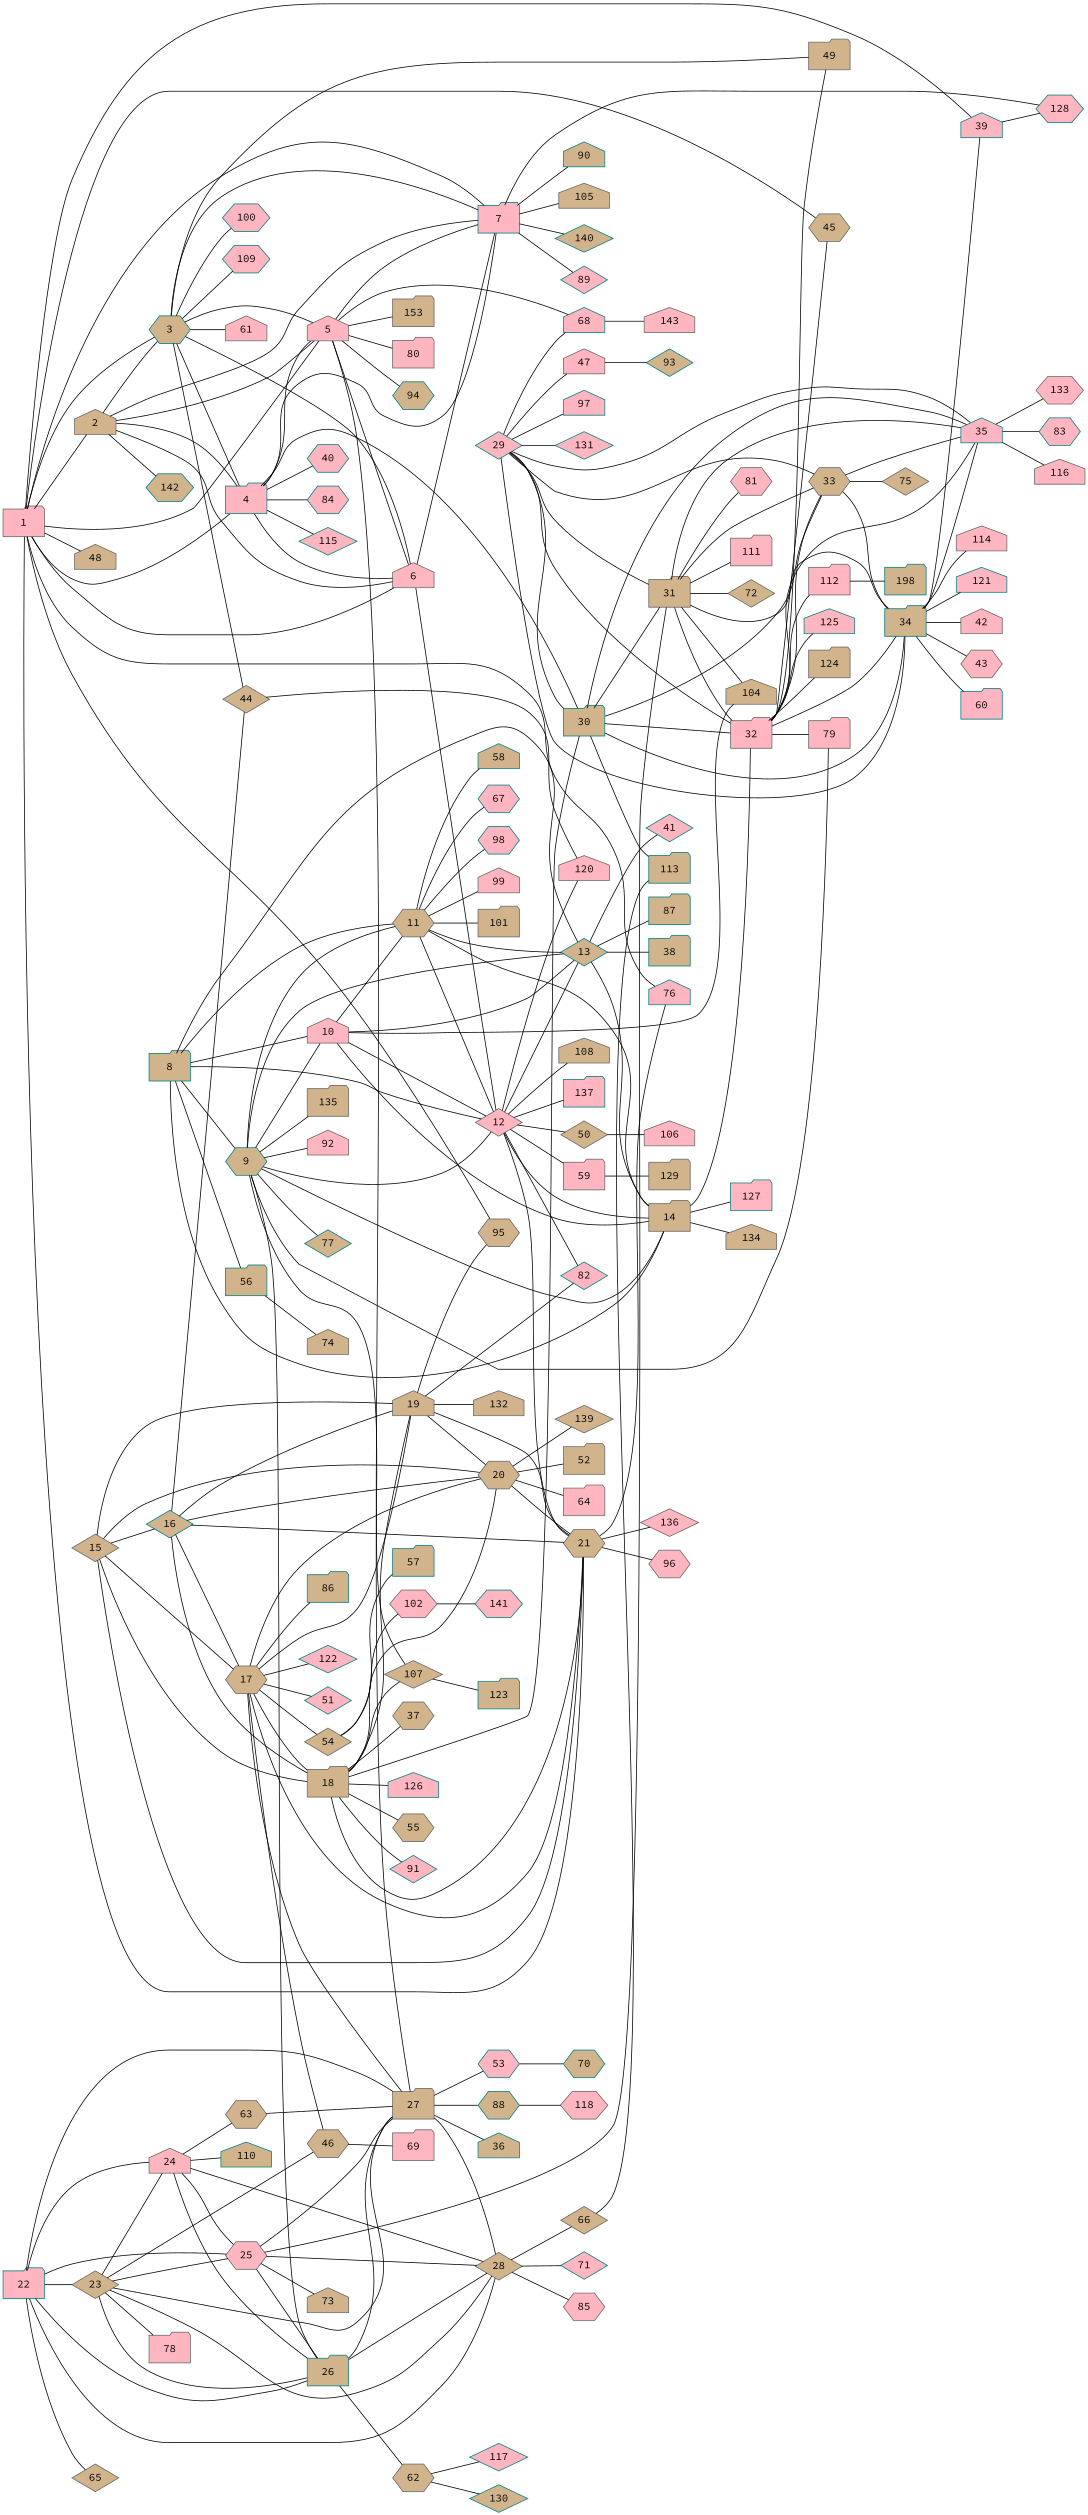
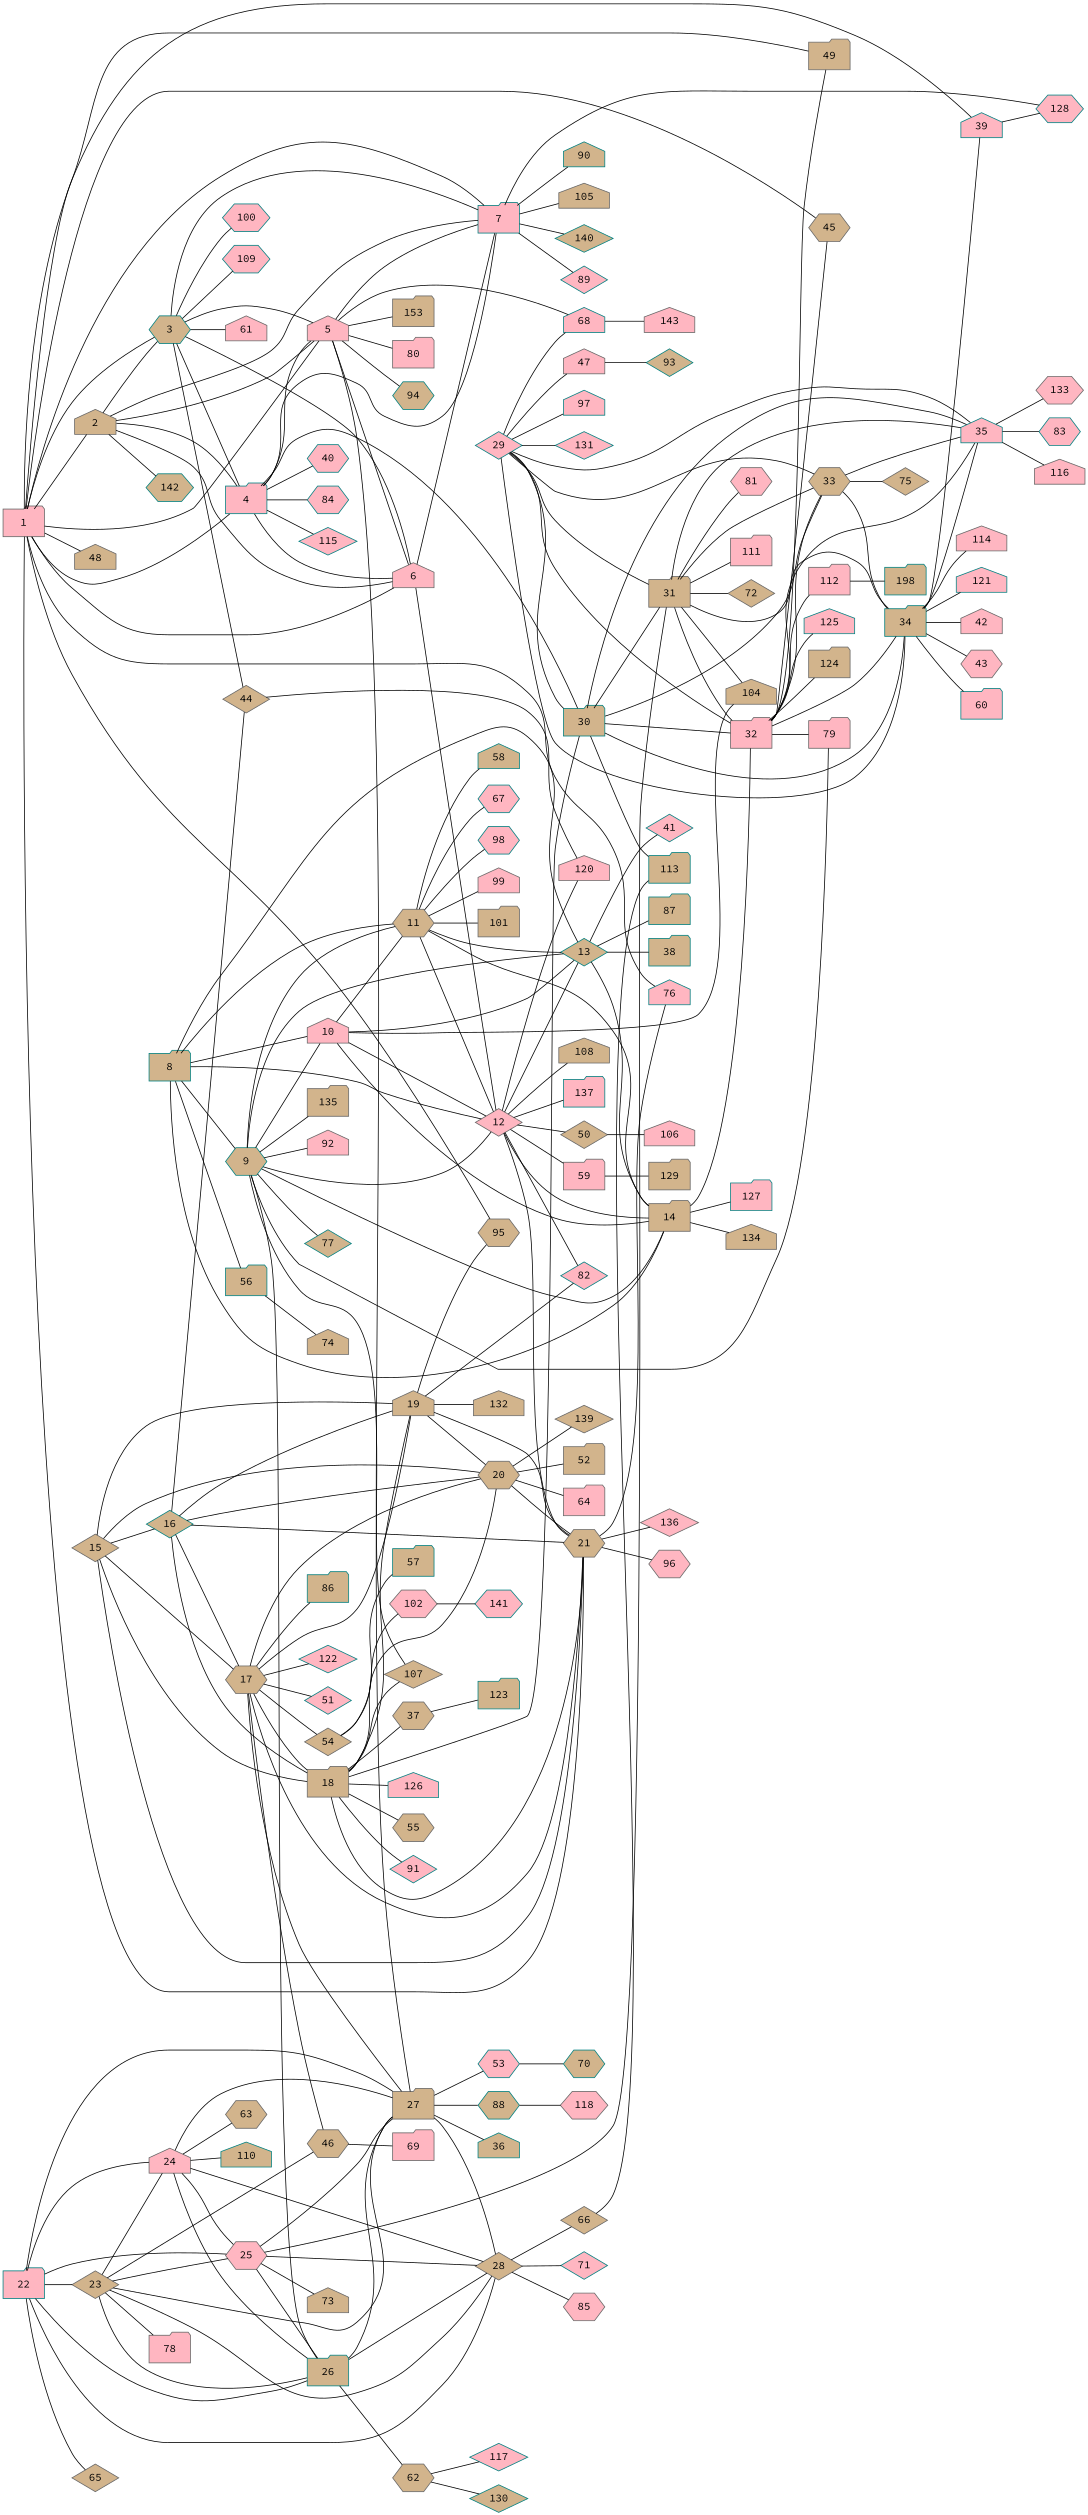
edge "49" -- "3": now "49" -- "1"
edge "107" -- "123": now "37" -- "123"
edge "27" -- "63": now "27" -- "24"
